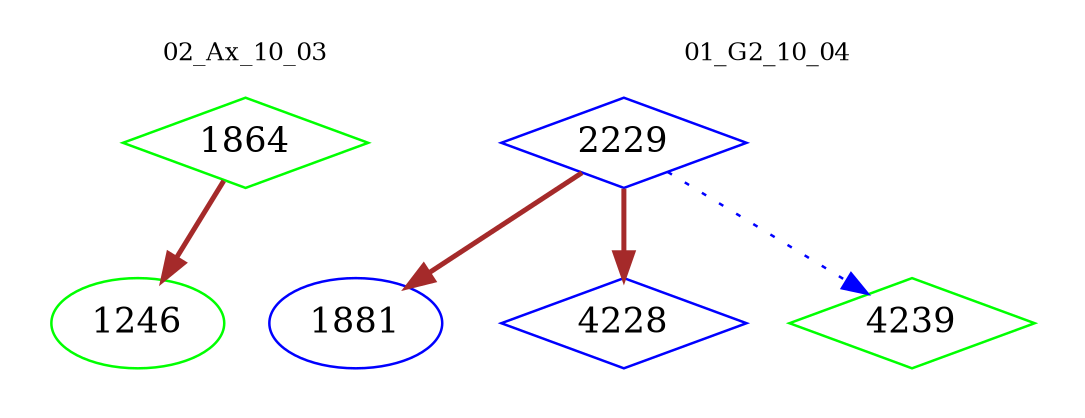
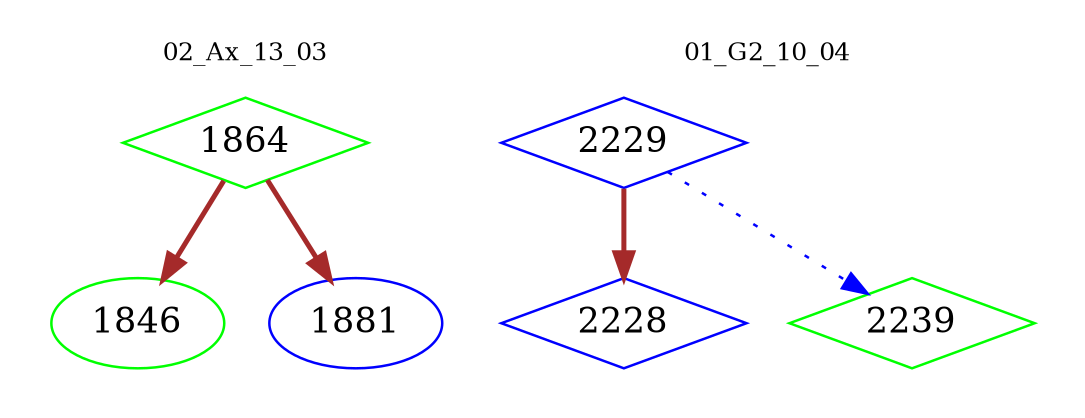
cluster "02_Ax_10_03": label "02_Ax_10_03" -> "02_Ax_13_03"
edge "2229" -> "1881": now "1864" -> "1881"
node "1246": label "1246" -> "1846"
node "4228": label "4228" -> "2228"
node "4239": label "4239" -> "2239"
